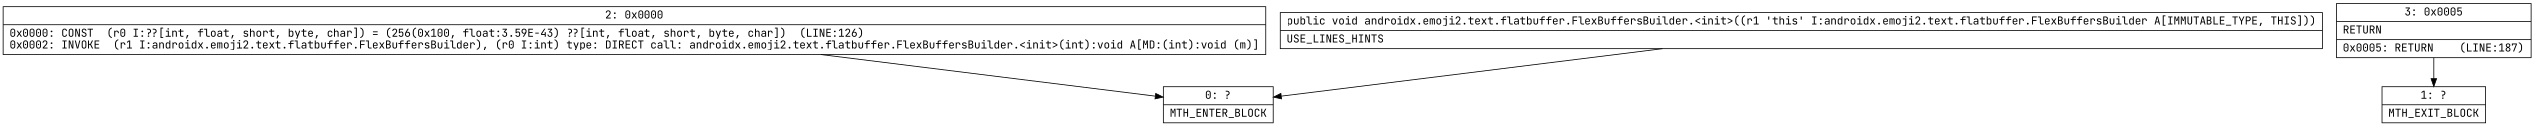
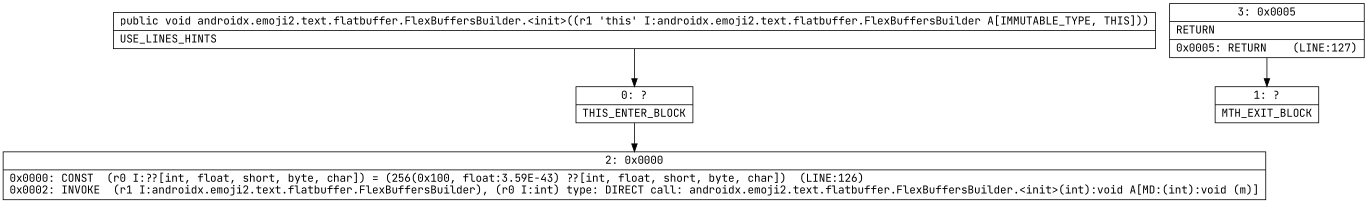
node "3: 0x0005": text "0x0005: RETURN    (LINE:187)" -> "0x0005: RETURN    (LINE:127)"
edge "2: 0x0000" -> "0: ?": reversed
node "0: ?": text "MTH_ENTER_BLOCK" -> "THIS_ENTER_BLOCK"
